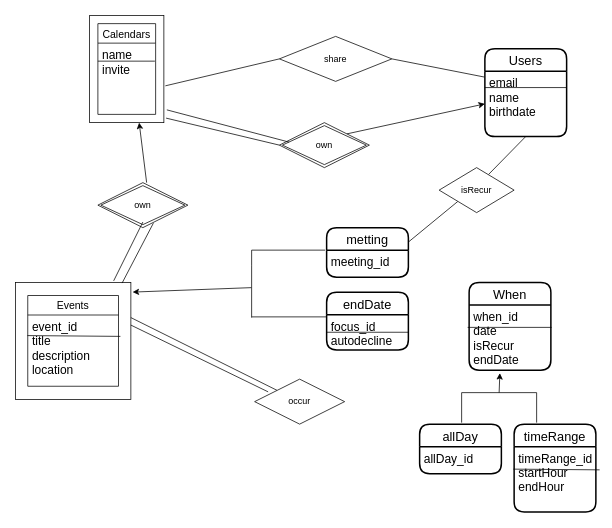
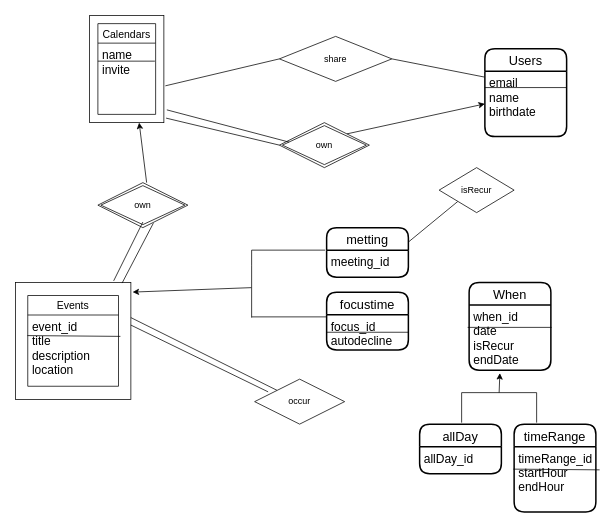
edge "email name birthdate" -- "isRecur": removed
node "endDate": label "endDate" -> "focustime"
